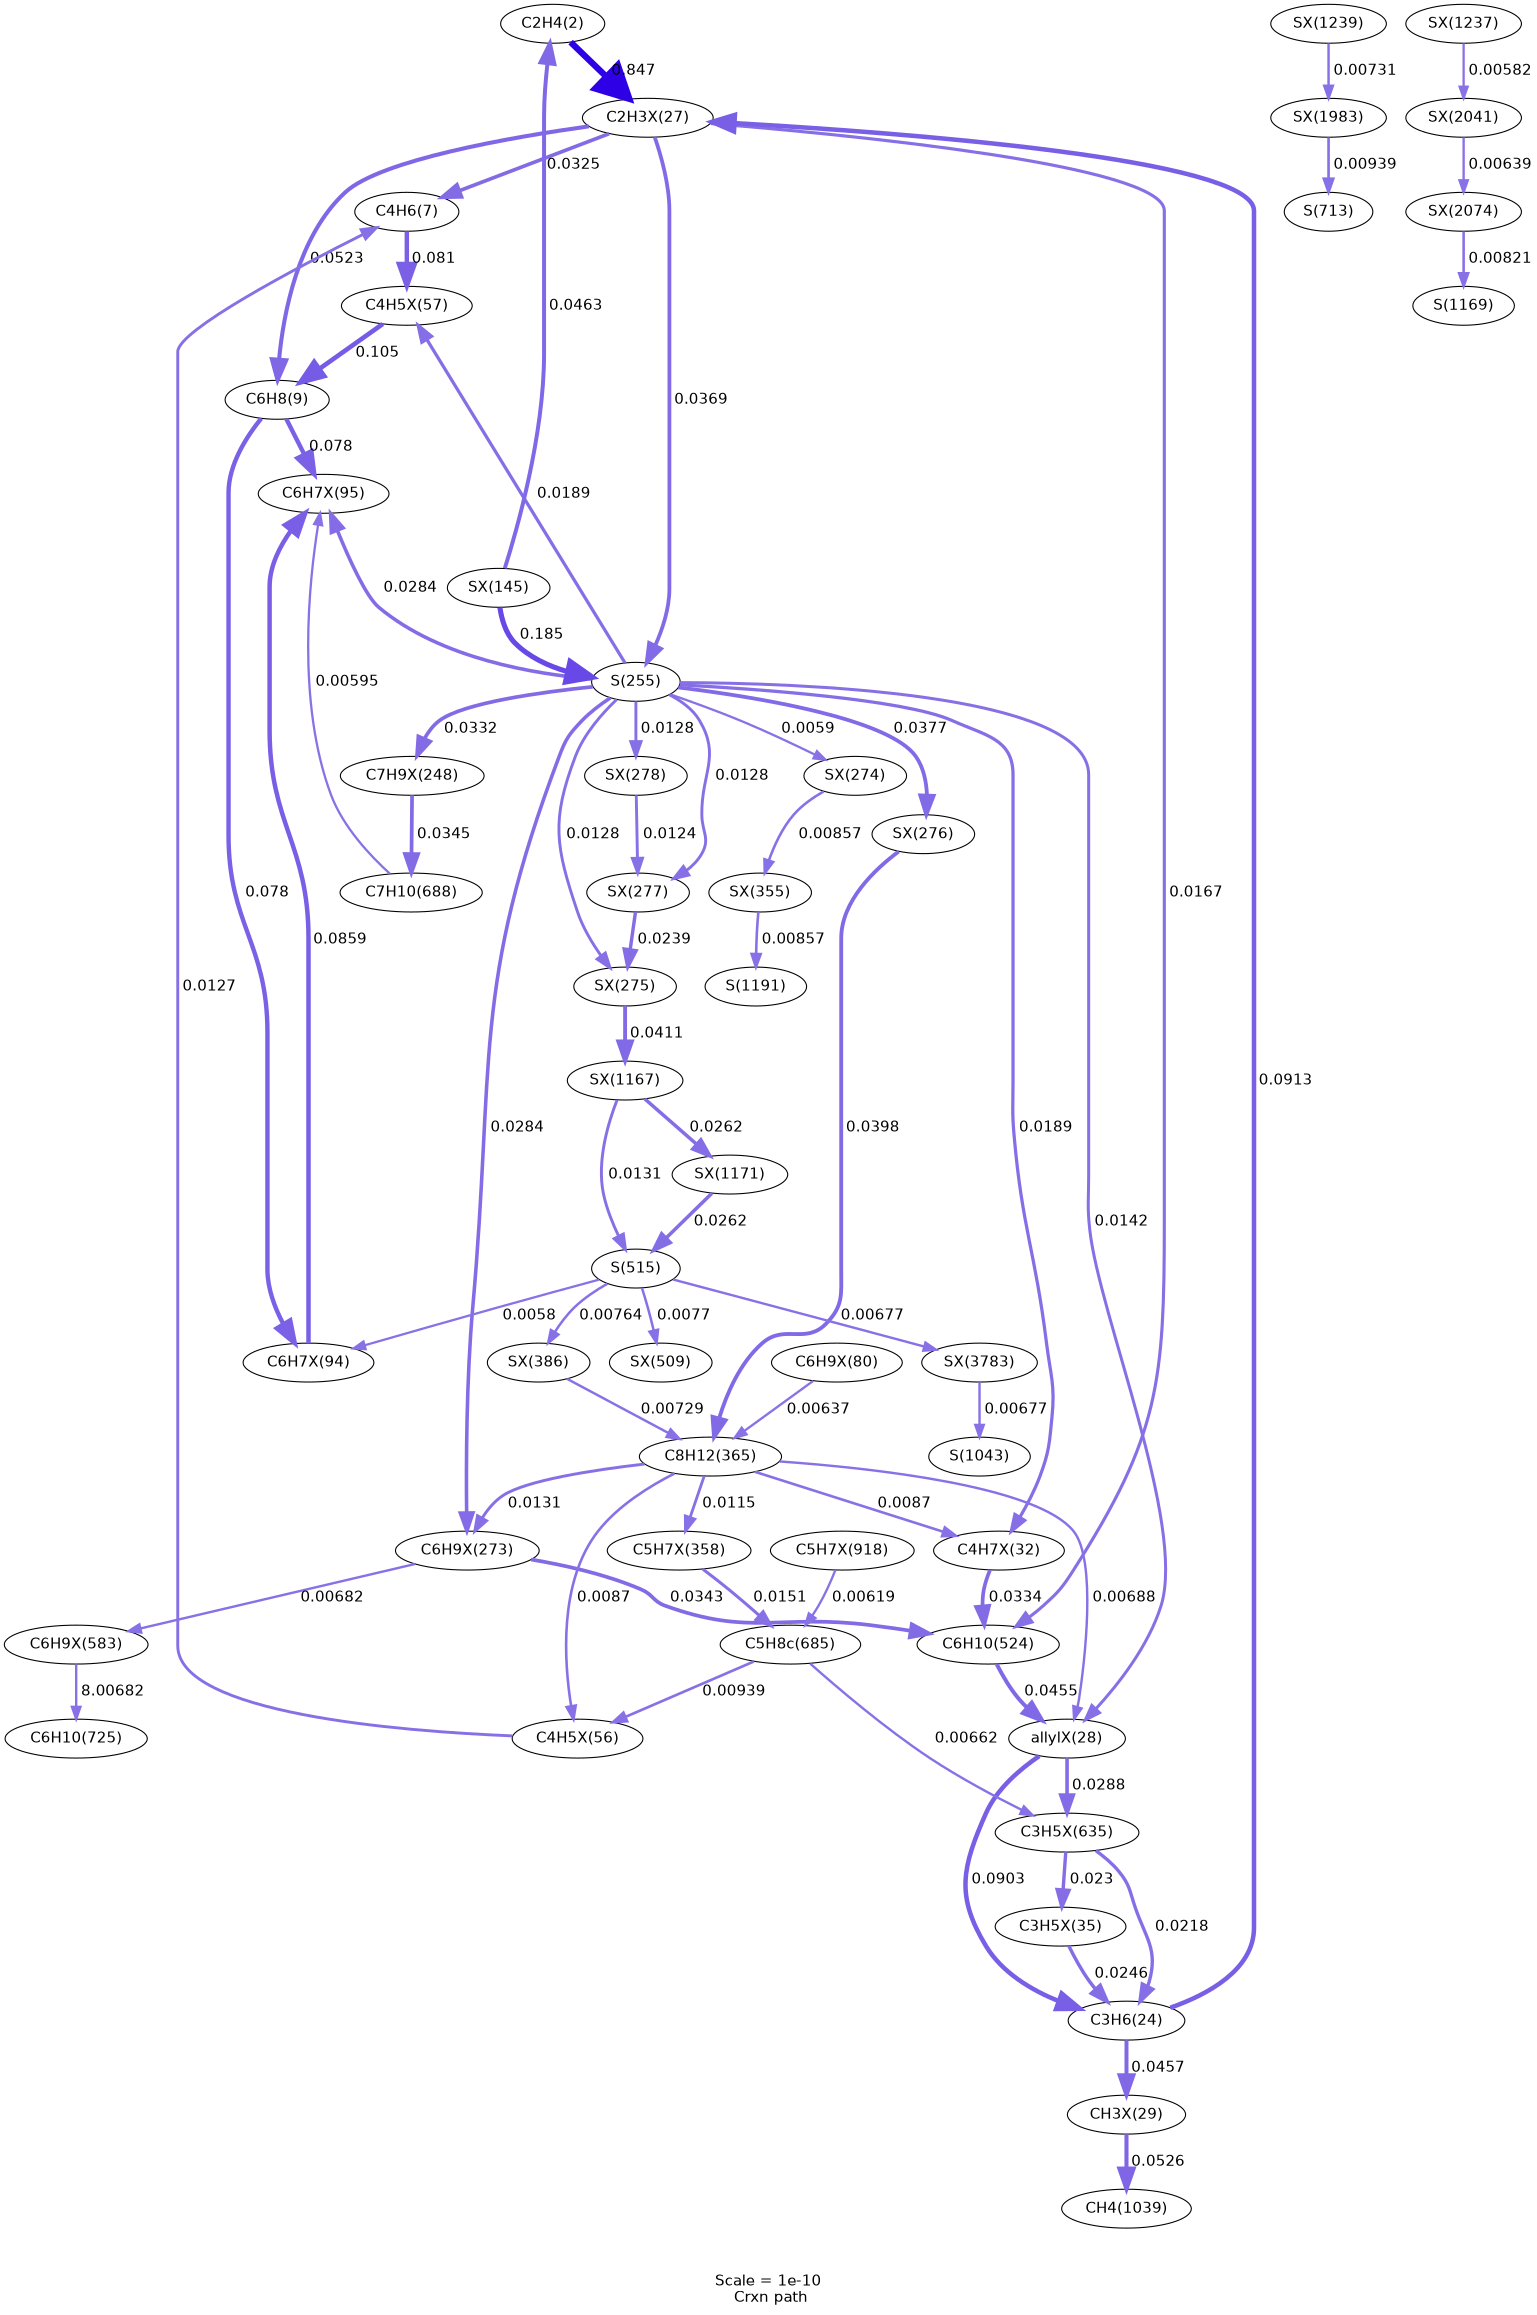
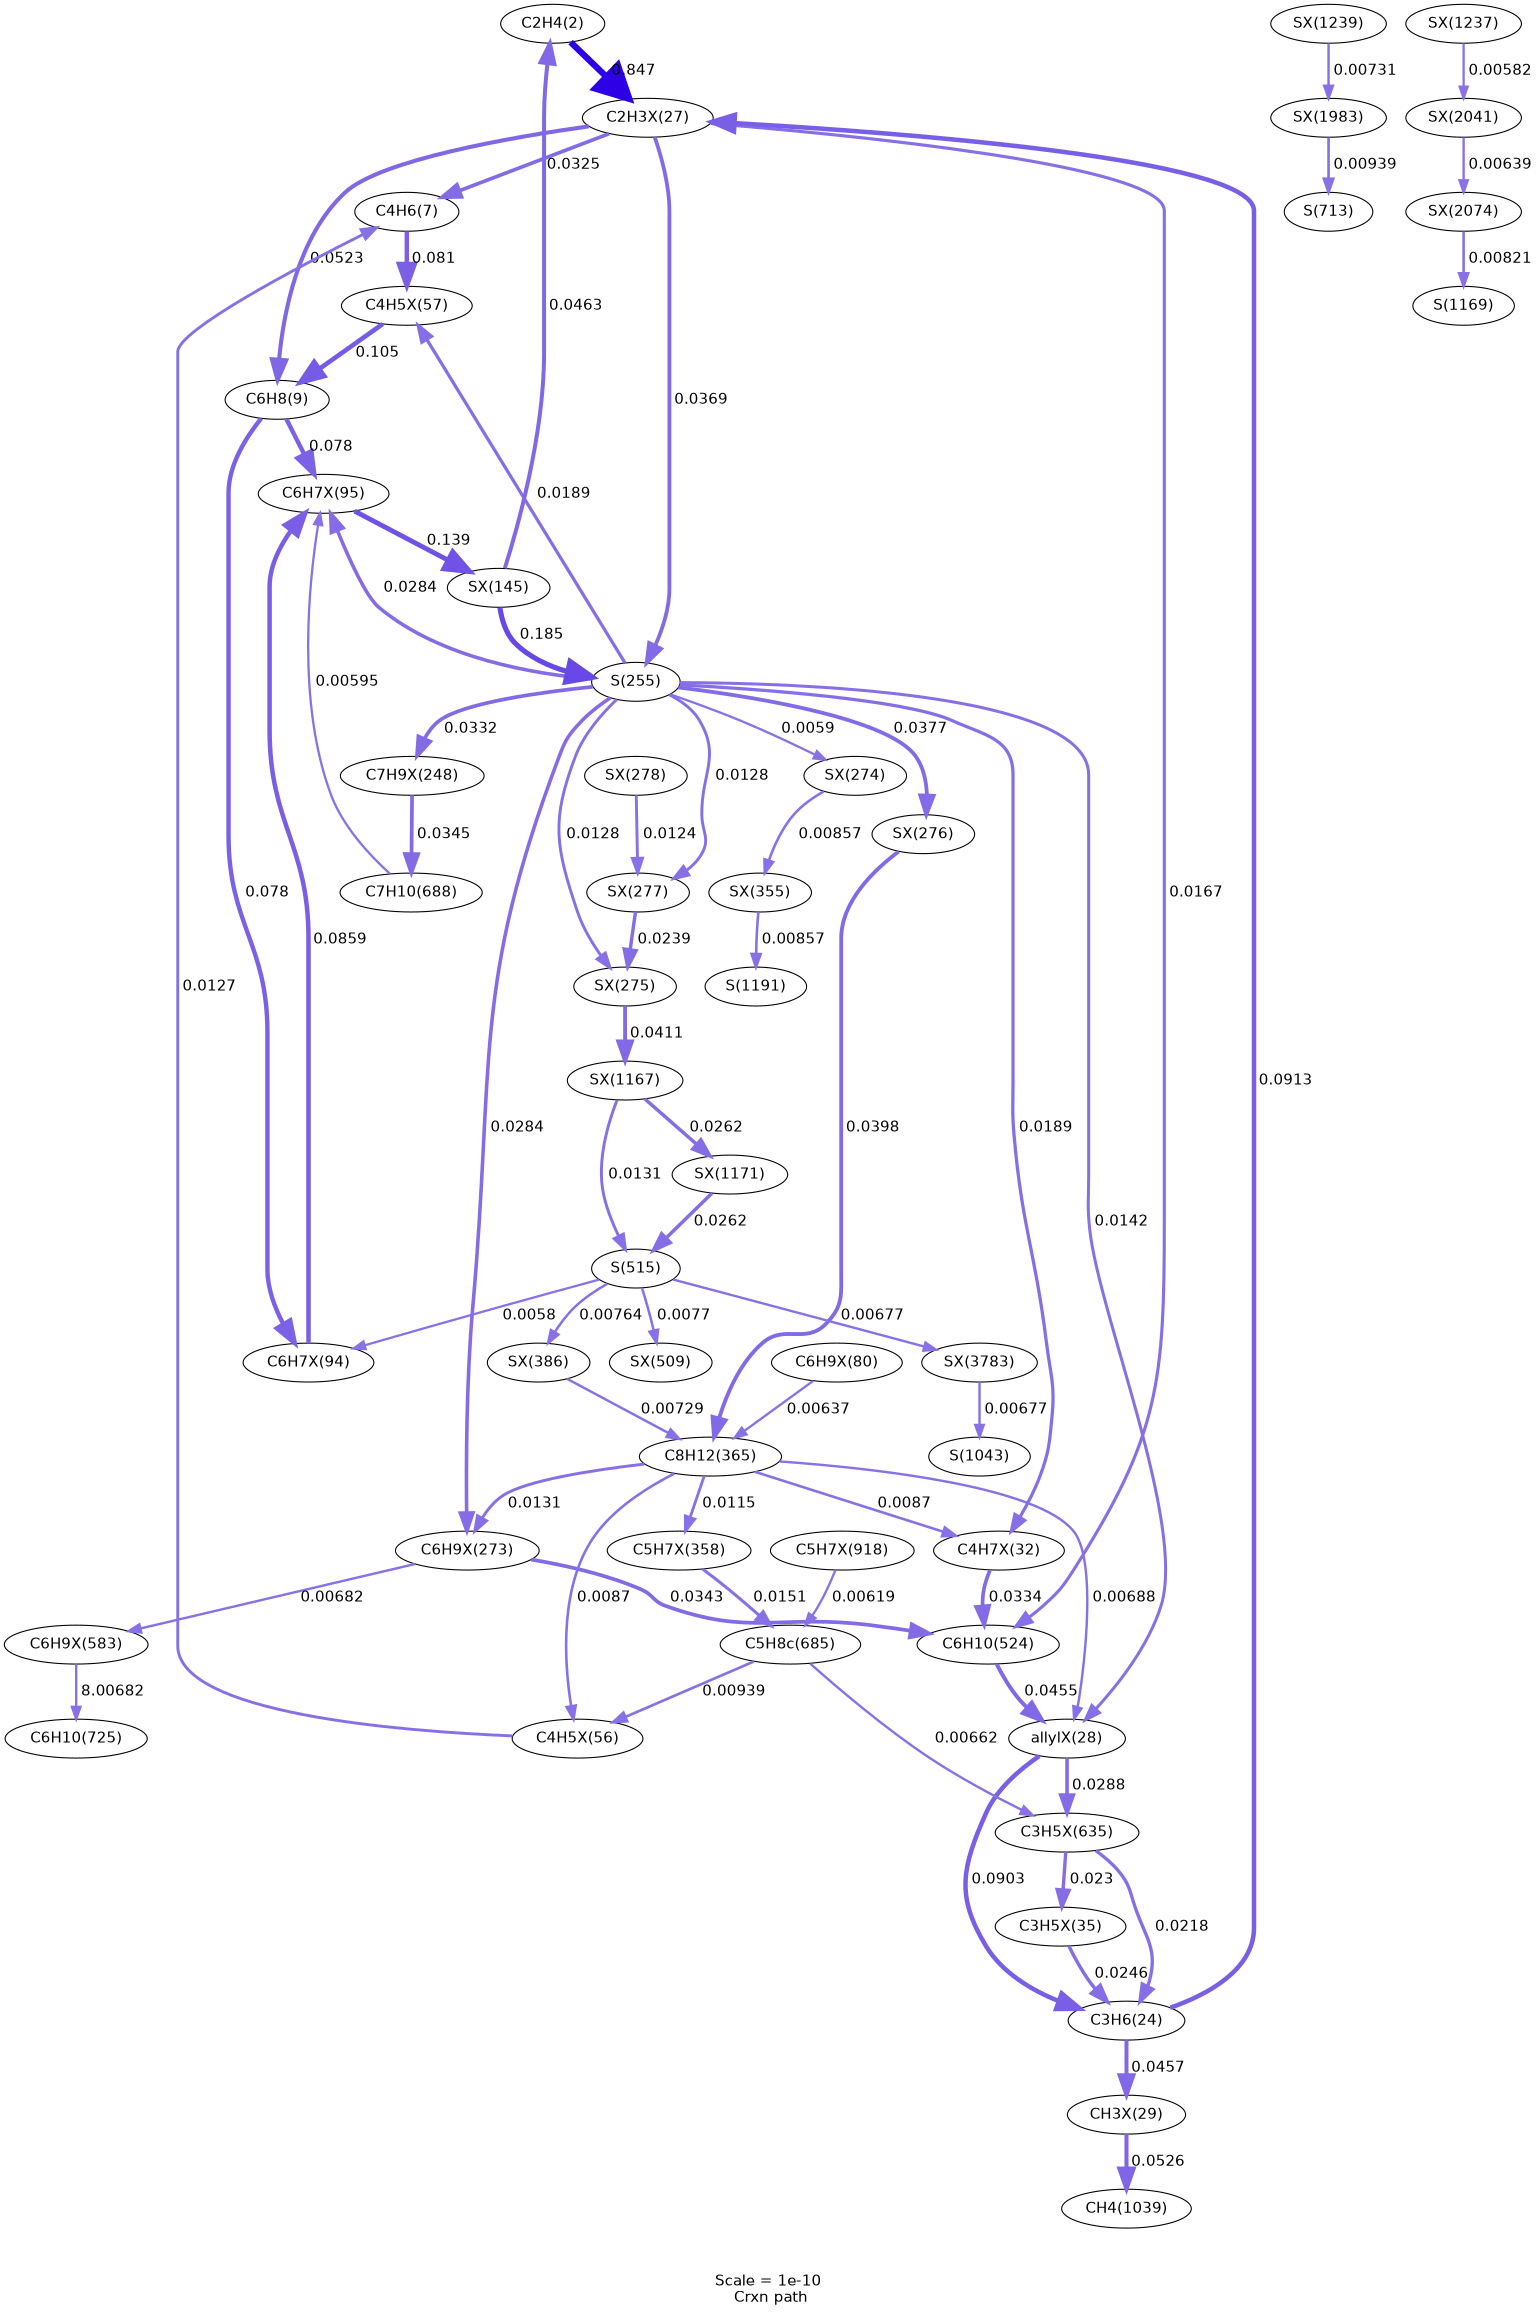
edge "C6H7X(95)" -> "SX(145)": added, label "0.139"
edge "S(255)" -> "SX(278)": removed, label "0.0128"
